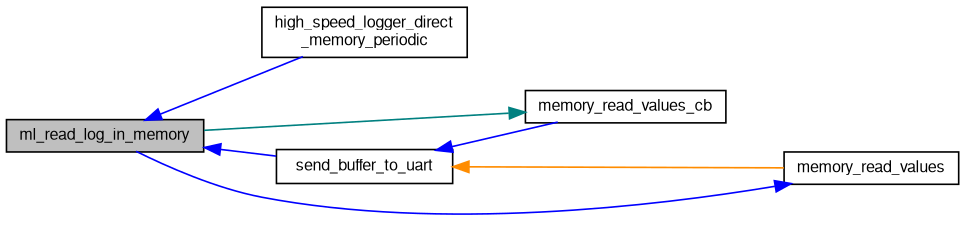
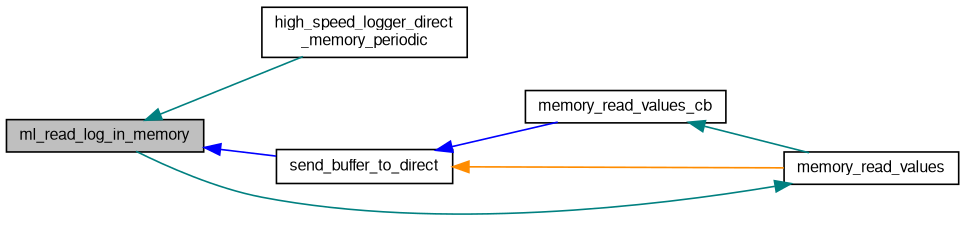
edge "high_speed_logger_direct _memory_periodic" -> "ml_read_log_in_memory": color blue -> teal
edge "ml_read_log_in_memory" -> "memory_read_values_cb": now "memory_read_values" -> "memory_read_values_cb"
node "send_buffer_to_uart": label "send_buffer_to_uart" -> "send_buffer_to_direct"
edge "ml_read_log_in_memory" -> "memory_read_values": color blue -> teal
